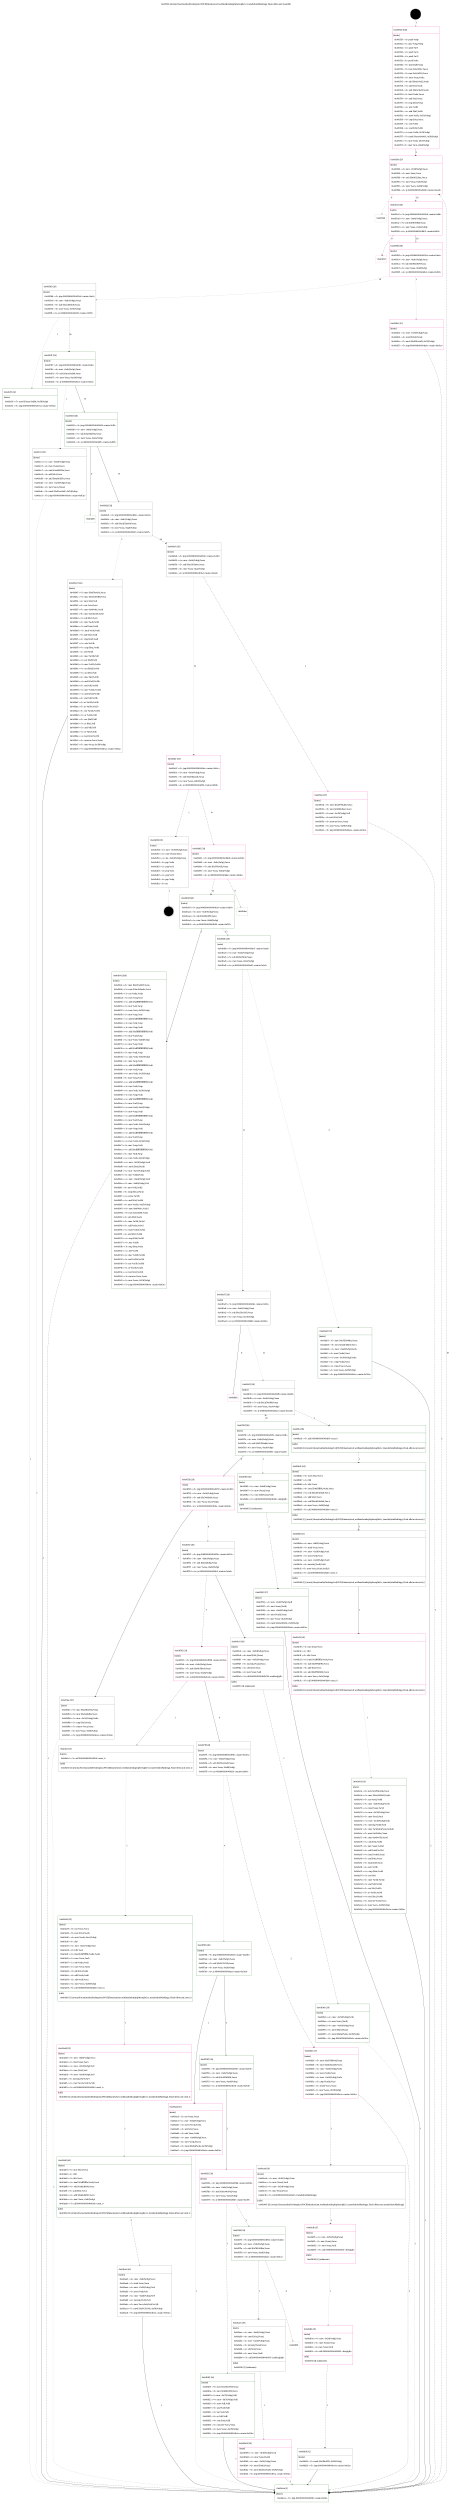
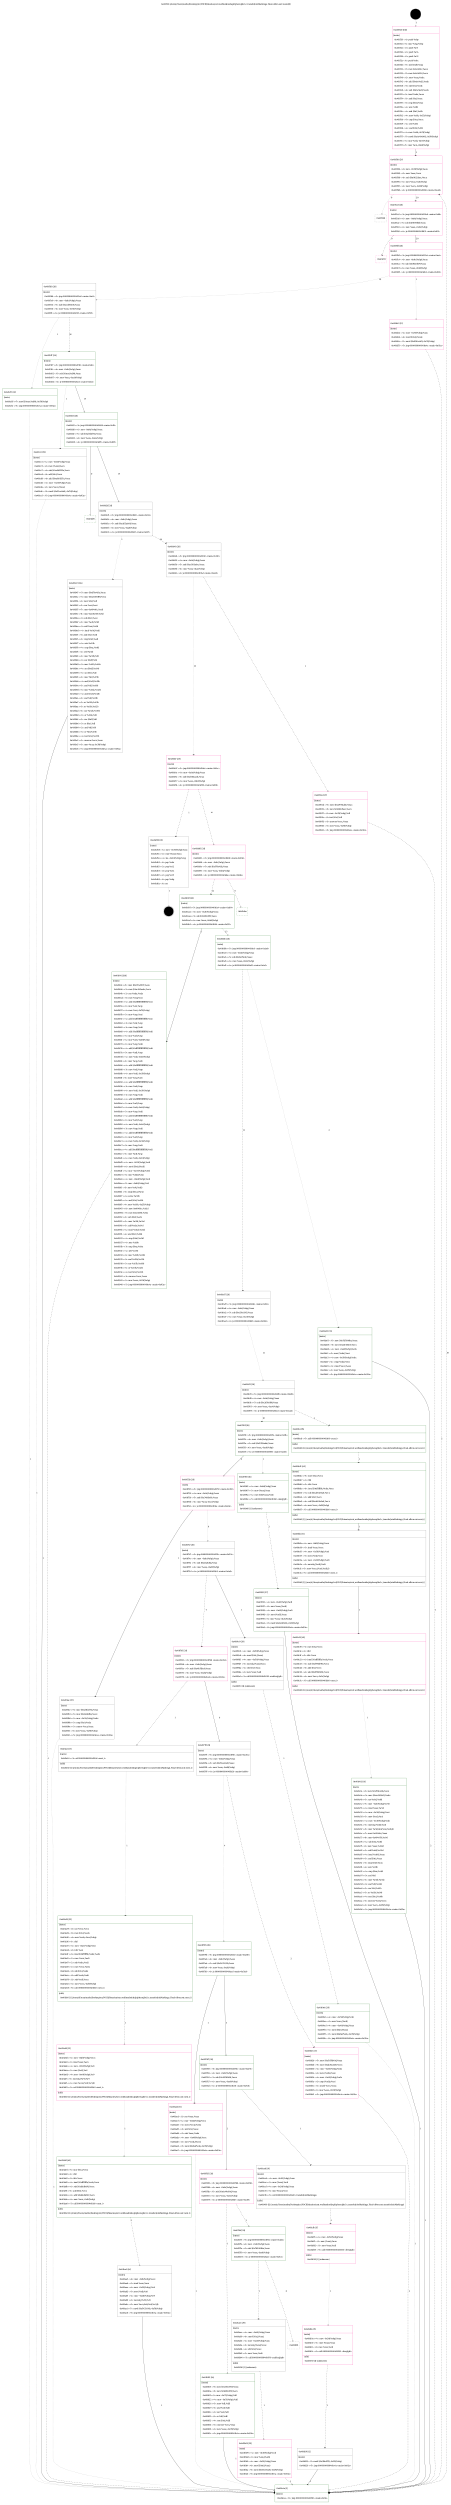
node "0x401d6b": removed
edge "0x40170f [28]" -> "0x4016f3 [28]": reversed
edge "0x401b26 [33]" -> "0x401ce8 [19]": now "0x4017b7 [28]" -> "0x401ce8 [19]"
